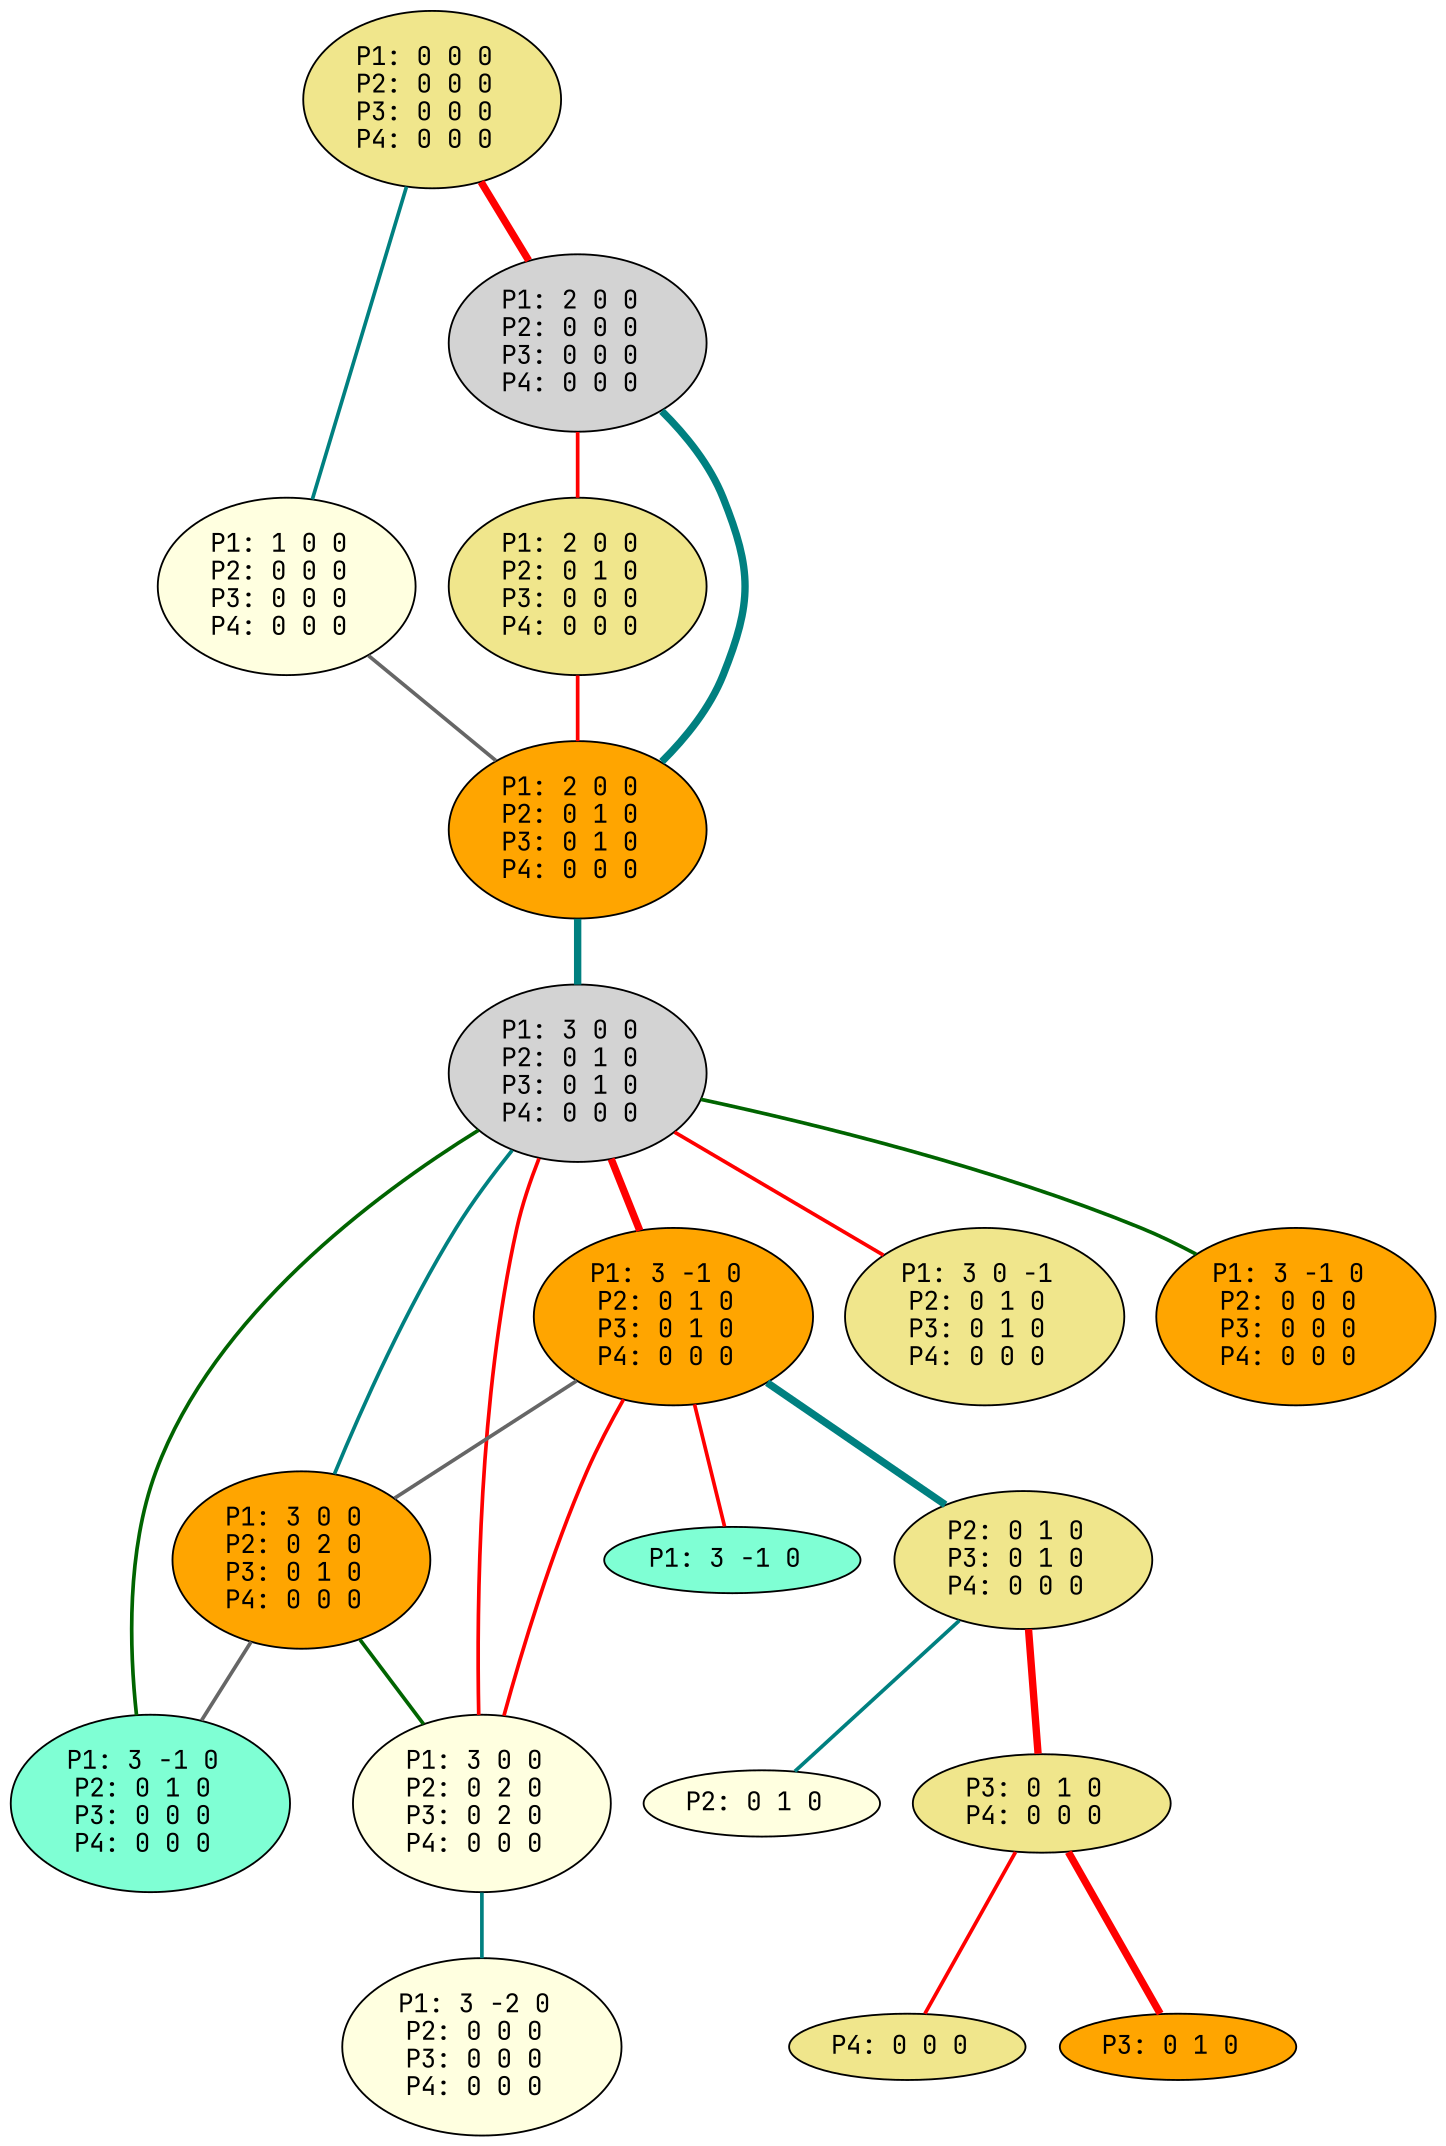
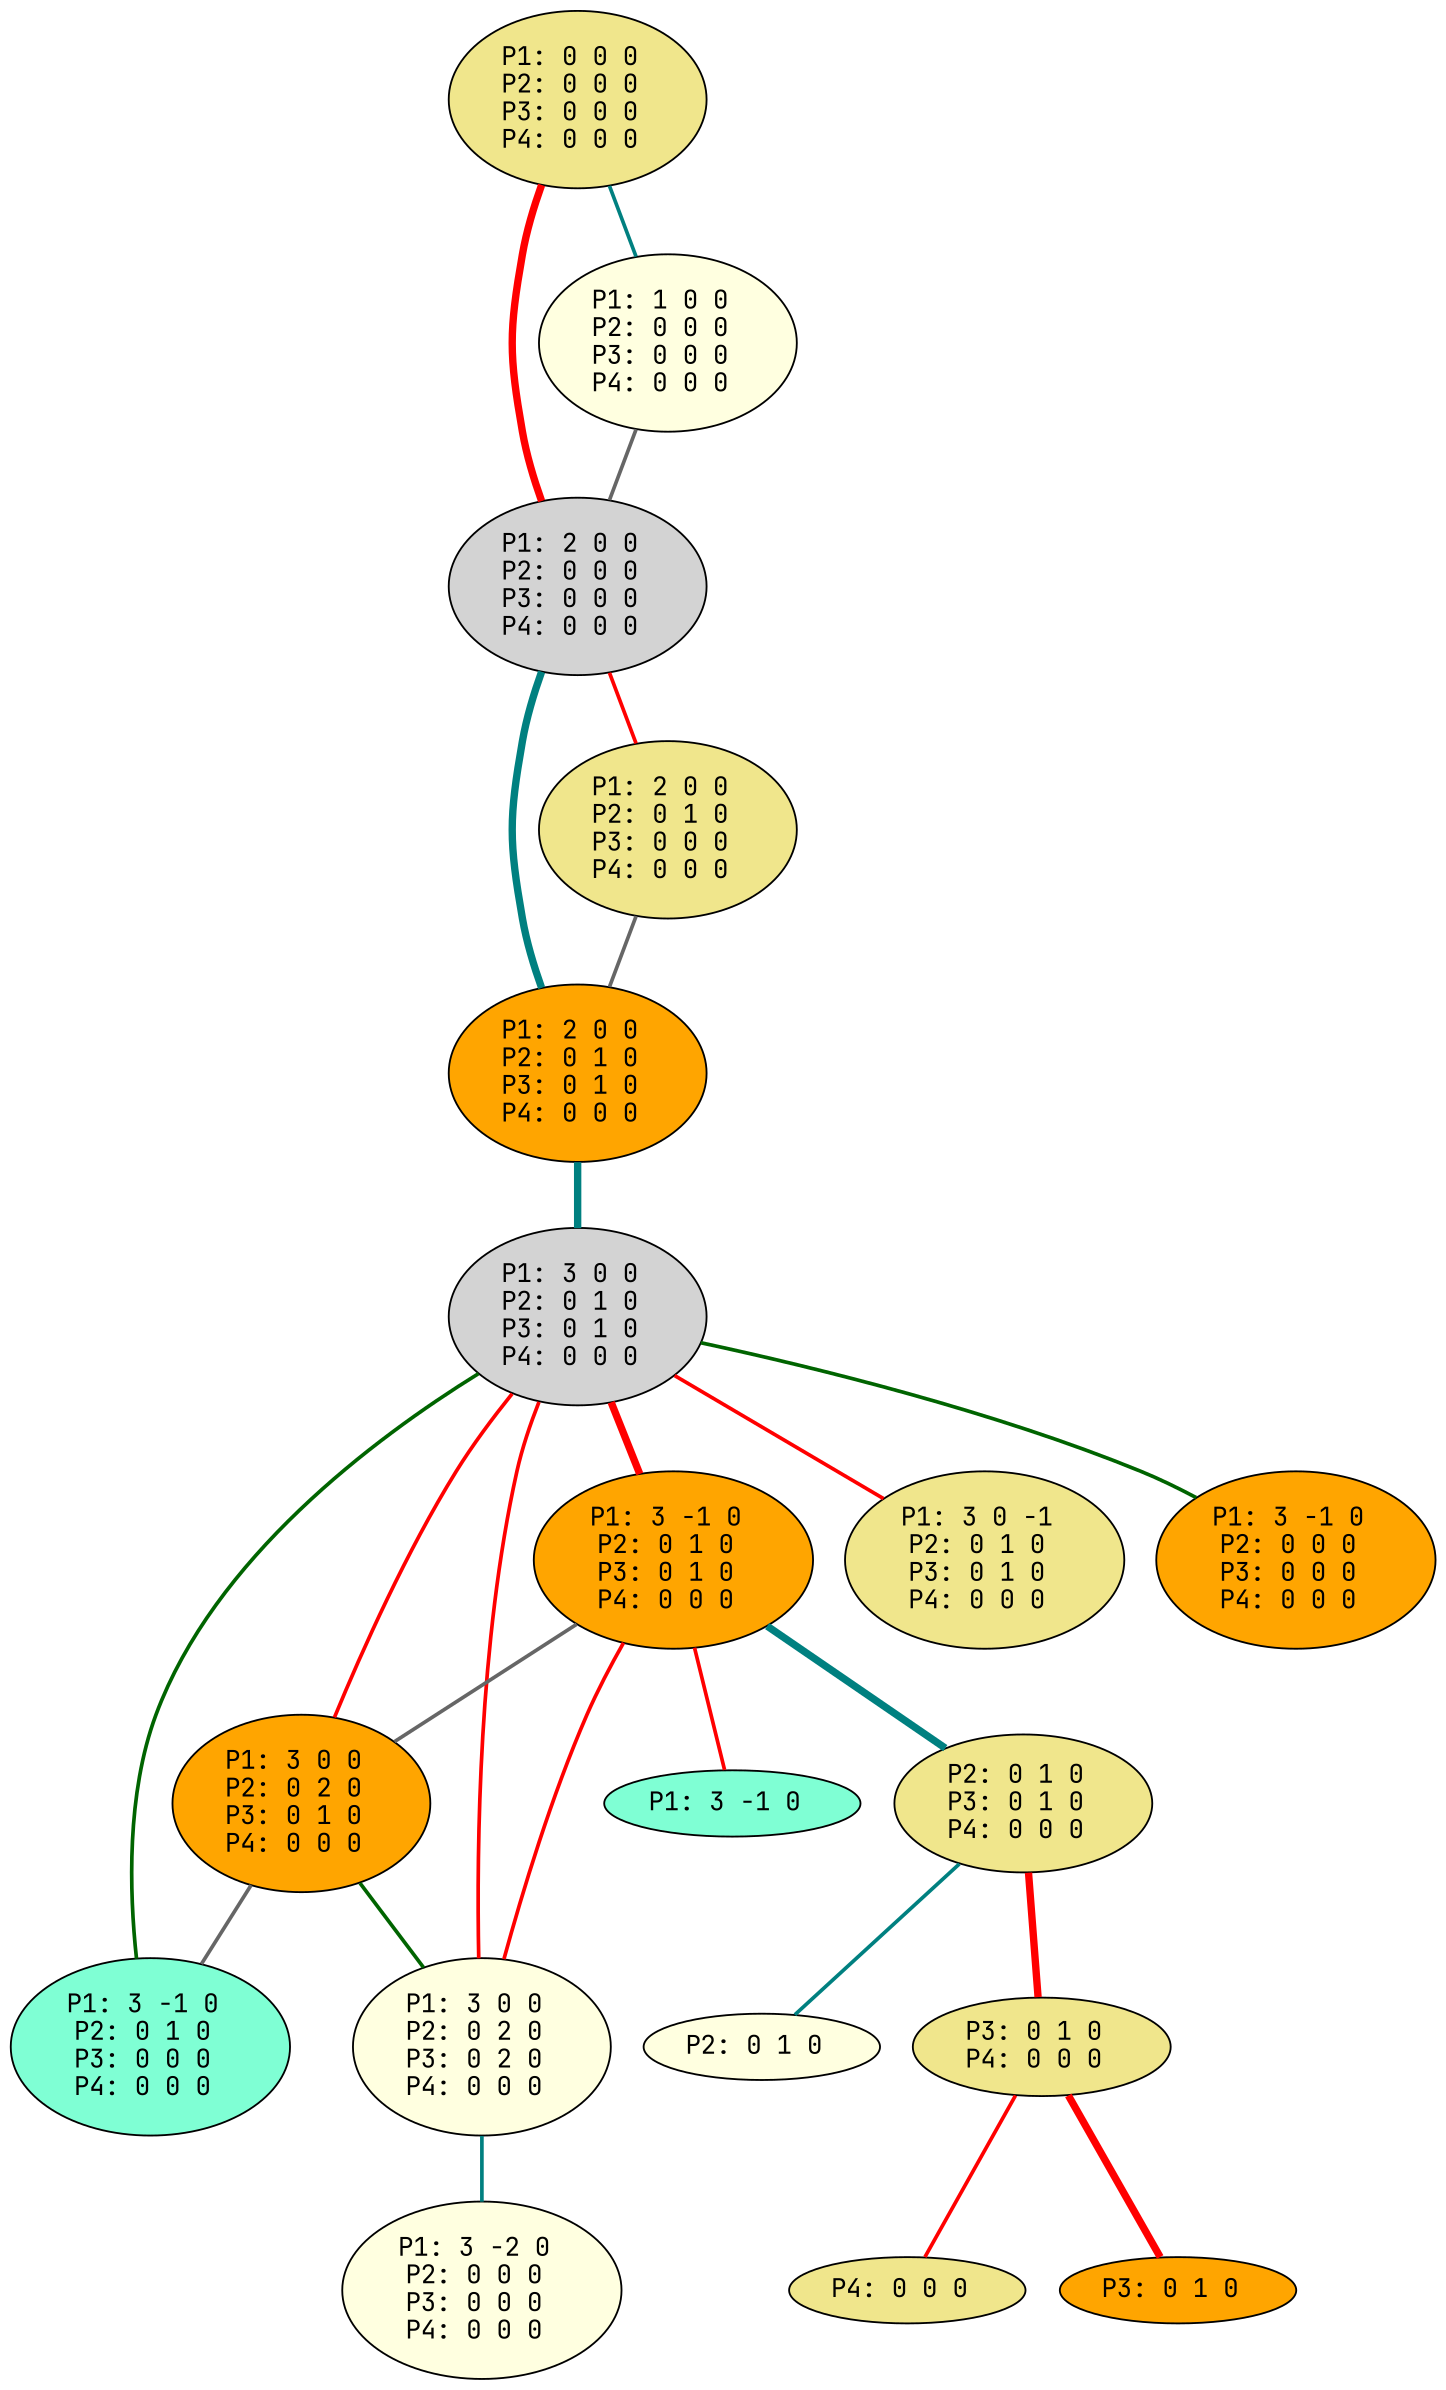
edge "P1: 1 0 0 P2: 0 0 0 P3: 0 0 0 P4: 0 0 0" -- "P1: 2 0 0 P2: 0 1 0 P3: 0 1 0 P4: 0 0 0": now "P1: 1 0 0 P2: 0 0 0 P3: 0 0 0 P4: 0 0 0" -- "P1: 2 0 0 P2: 0 0 0 P3: 0 0 0 P4: 0 0 0"
edge "P1: 2 0 0 P2: 0 1 0 P3: 0 0 0 P4: 0 0 0" -- "P1: 2 0 0 P2: 0 1 0 P3: 0 1 0 P4: 0 0 0": color red -> gray40
edge "P1: 3 0 0 P2: 0 1 0 P3: 0 1 0 P4: 0 0 0" -- "P1: 3 0 0 P2: 0 2 0 P3: 0 1 0 P4: 0 0 0": color teal -> red
